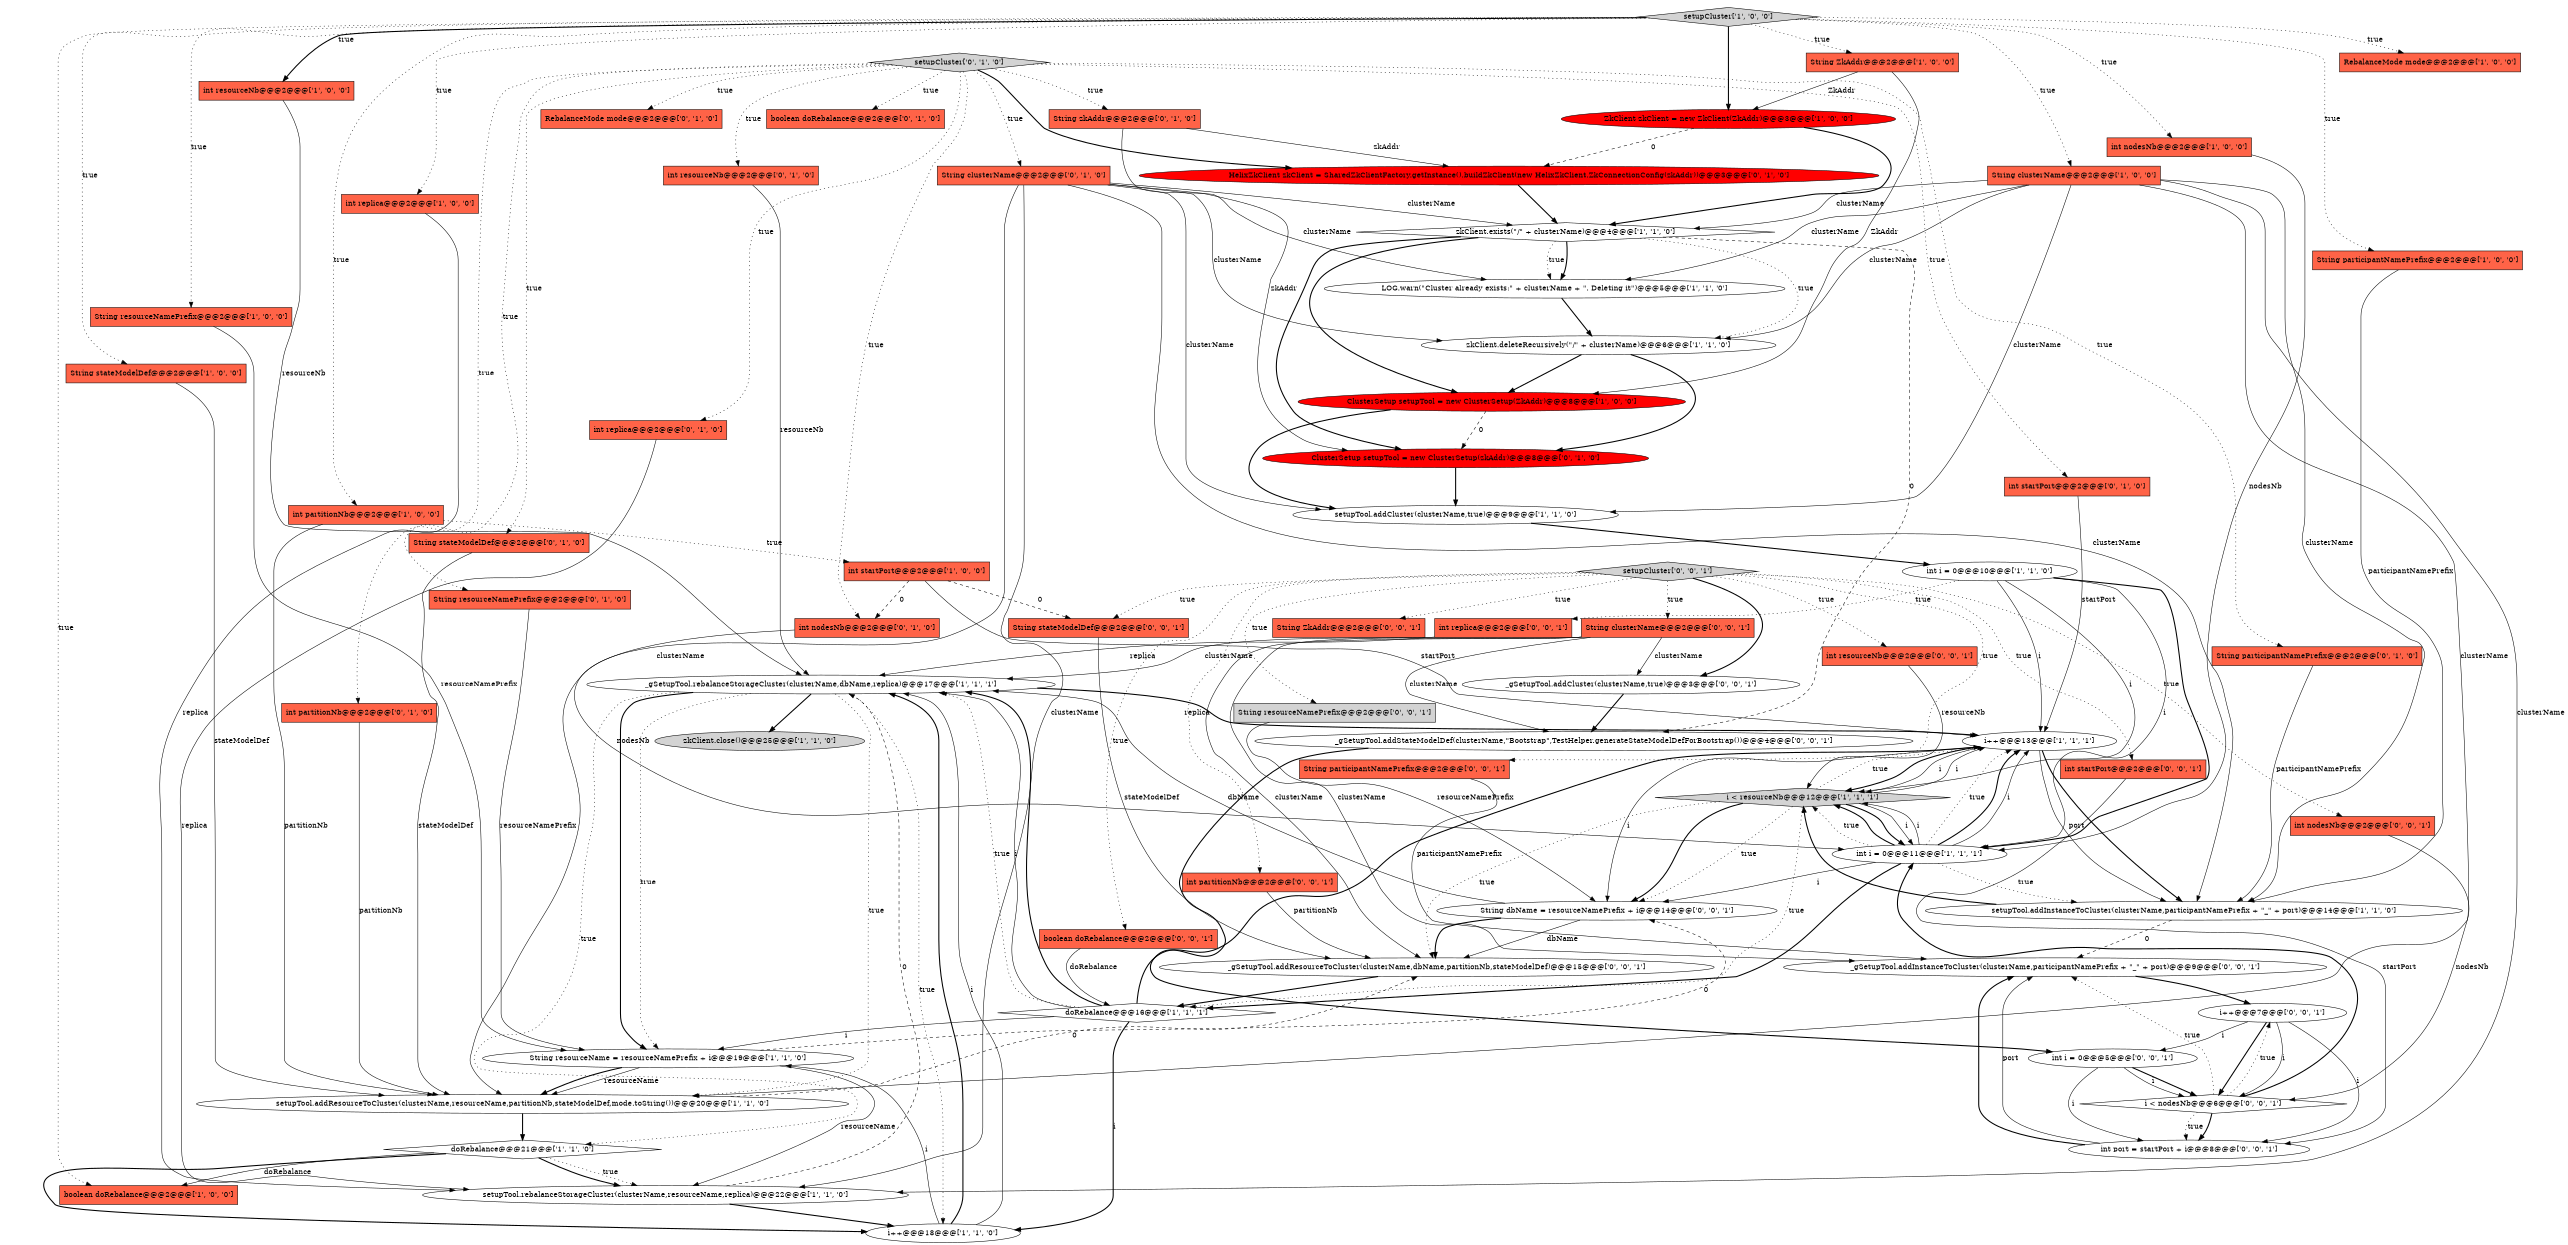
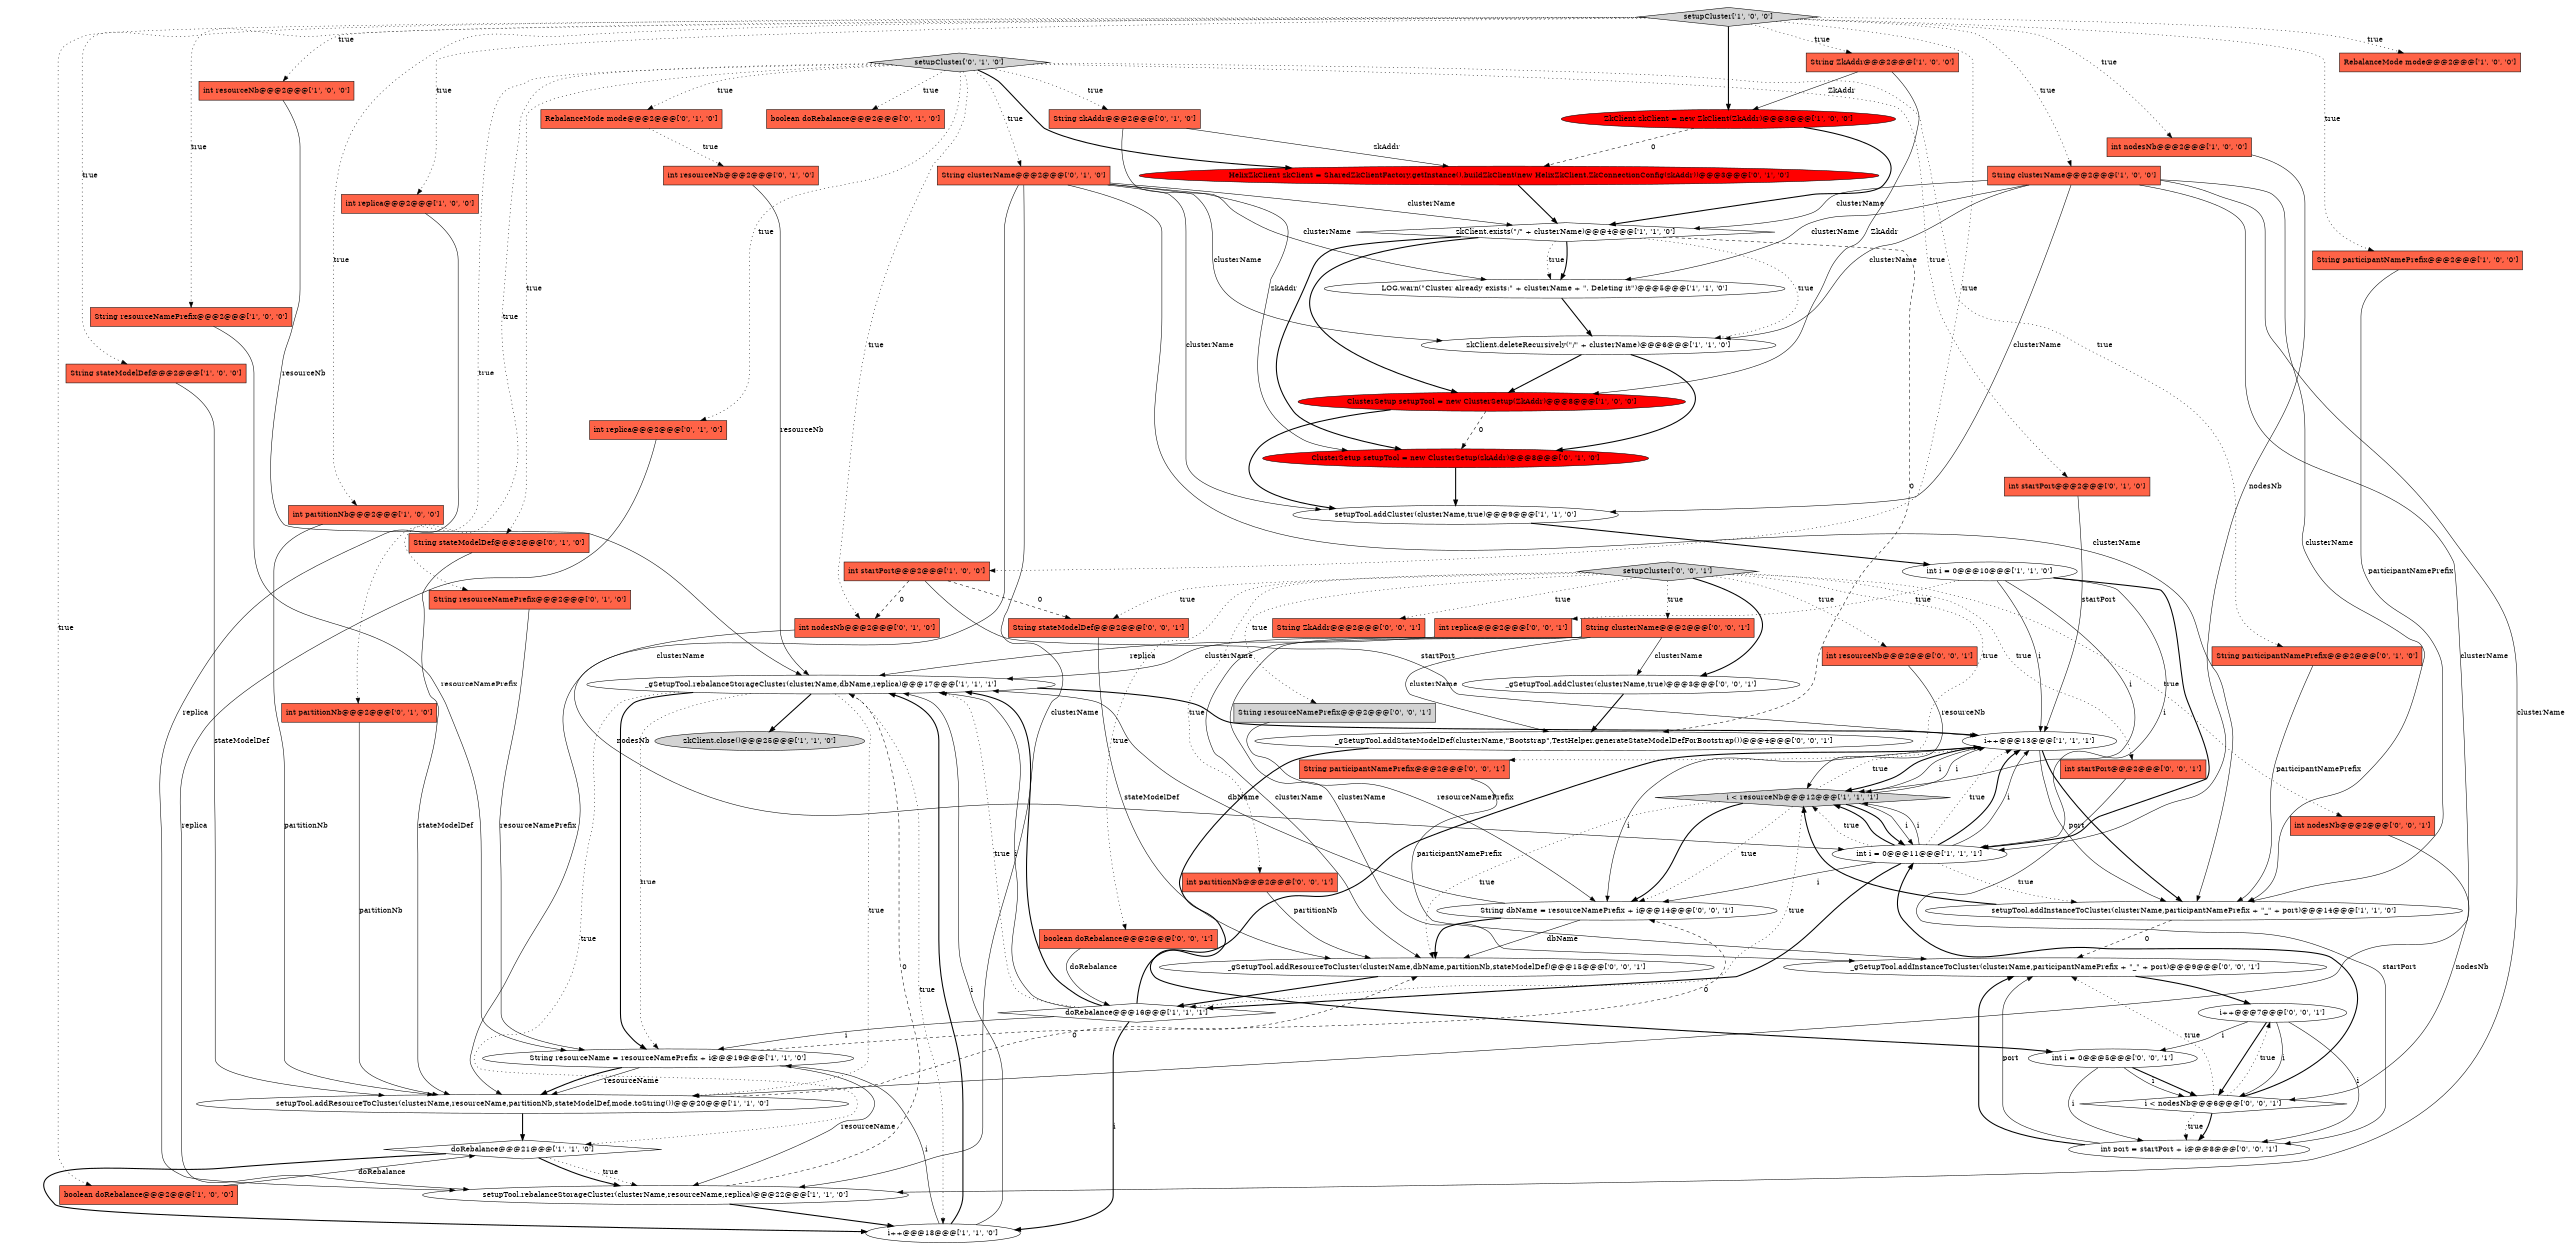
edge "setupCluster['1', '0', '0']" -> "int resourceNb@@@2@@@['1', '0', '0']": style bold -> dotted
edge "setupCluster['0', '1', '0']" -> "int resourceNb@@@2@@@['0', '1', '0']": now "RebalanceMode mode@@@2@@@['0', '1', '0']" -> "int resourceNb@@@2@@@['0', '1', '0']"
edge "int partitionNb@@@2@@@['1', '0', '0']" -> "int startPort@@@2@@@['1', '0', '0']": now "setupCluster['1', '0', '0']" -> "int startPort@@@2@@@['1', '0', '0']"
edge "setupCluster['0', '0', '1']" -> "int partitionNb@@@2@@@['0', '0', '1']": label "replica" -> "true"
edge "doRebalance@@@21@@@['1', '1', '0']" -> "boolean doRebalance@@@2@@@['1', '0', '0']": reversed
